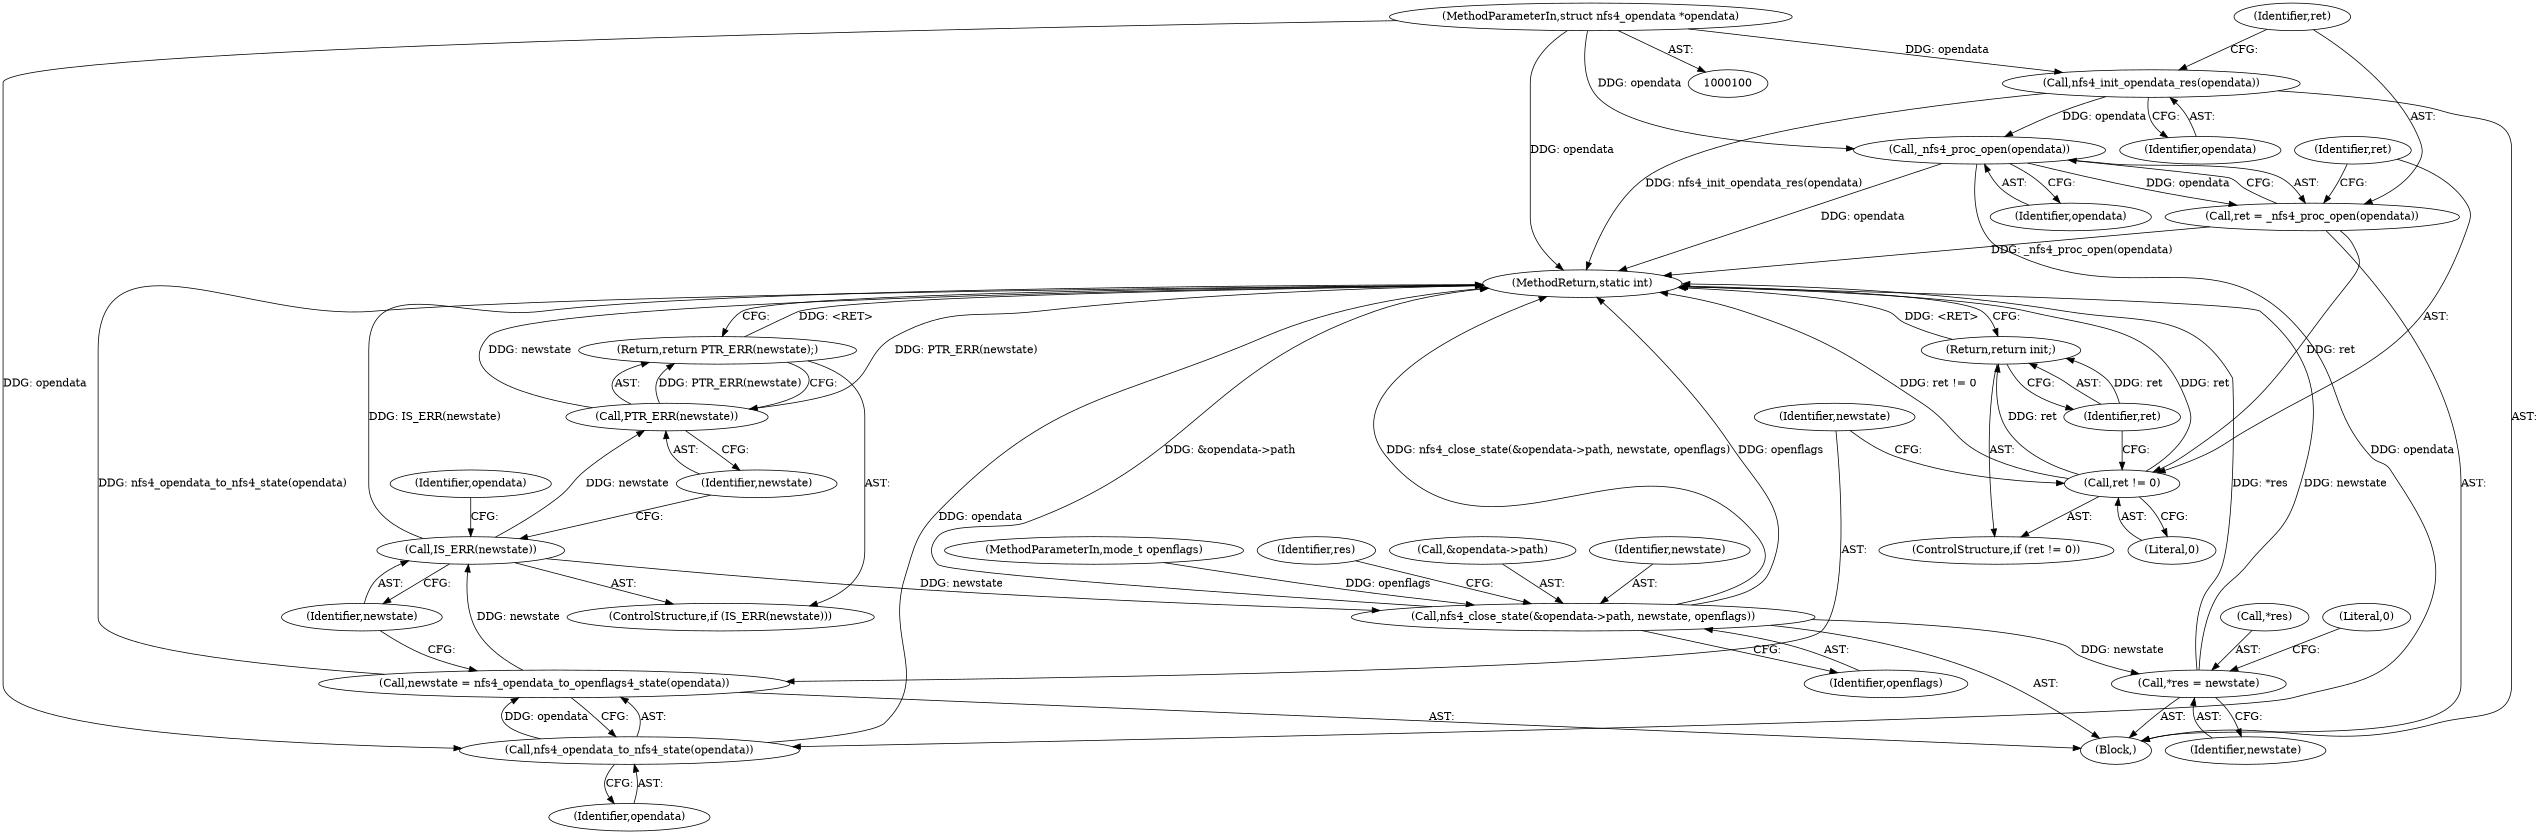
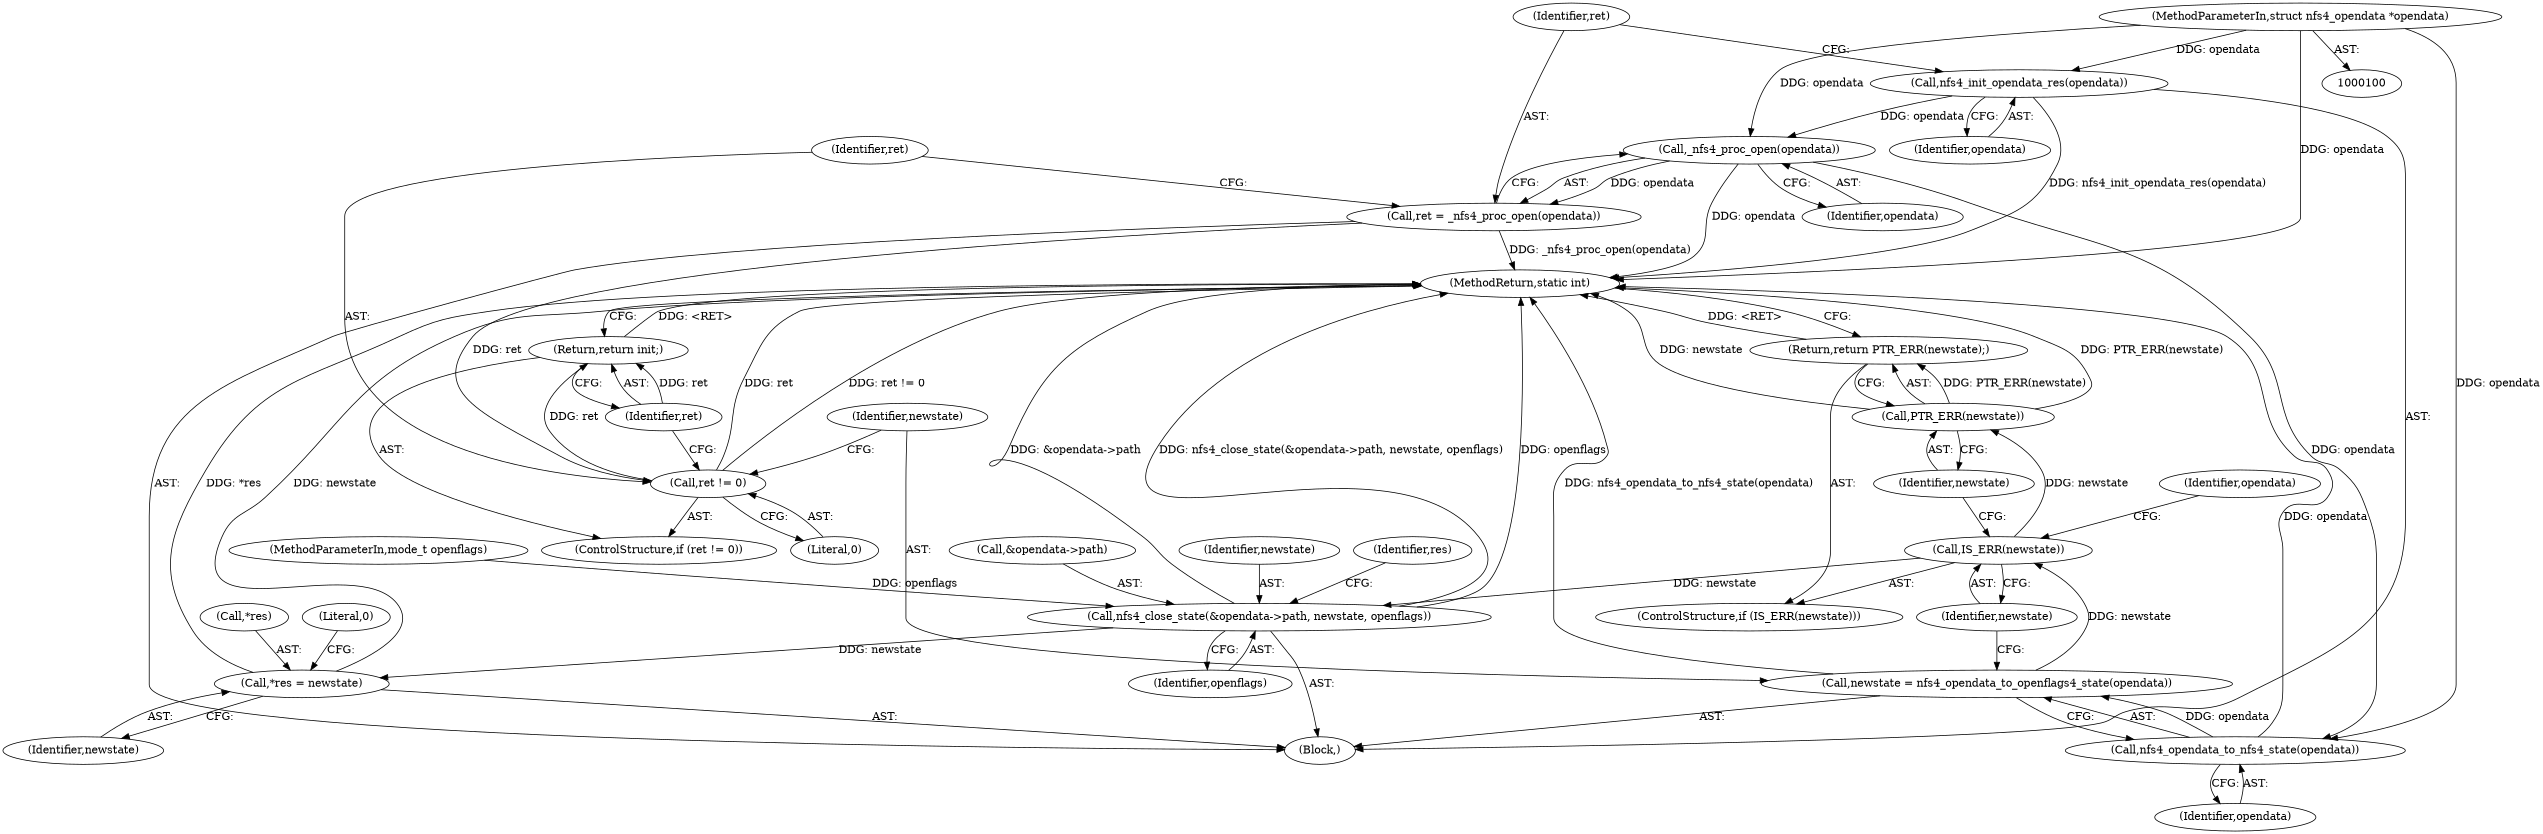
edge "(Call,IS_ERR(newstate))" -> "(MethodReturn,static int)": removed, label "DDG: IS_ERR(newstate)"
